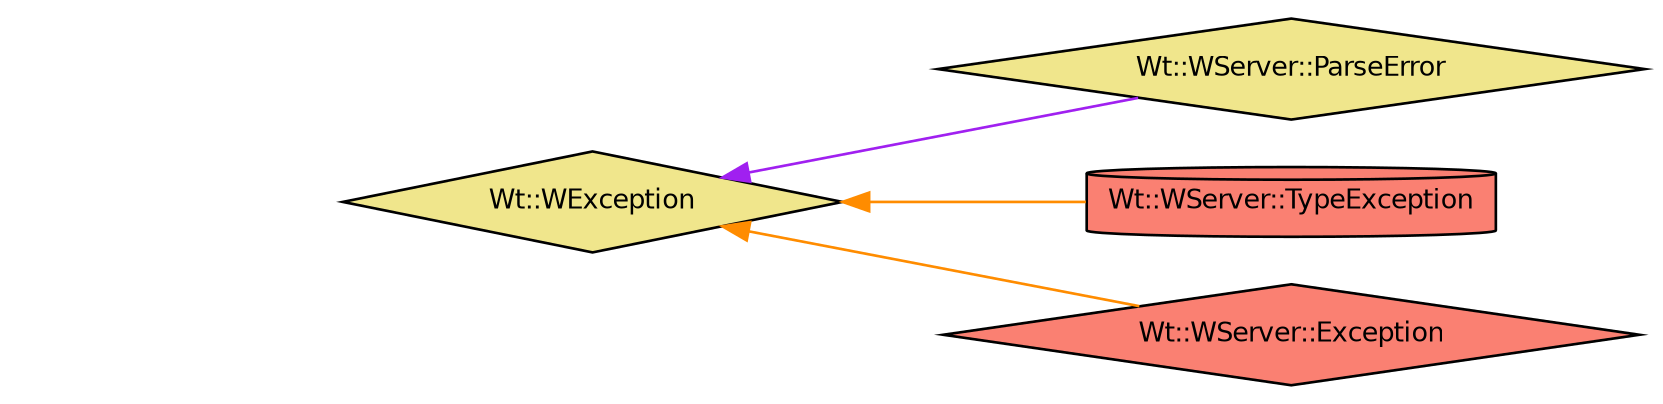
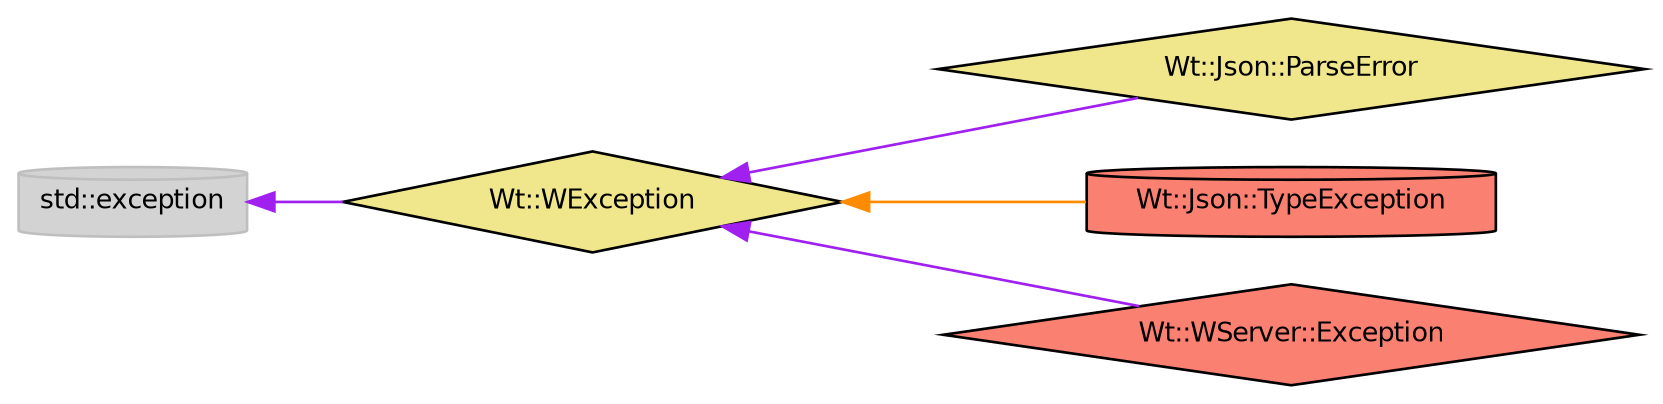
node "Wt::WServer::ParseError": label "Wt::WServer::ParseError" -> "Wt::Json::ParseError"
node "std::exception": added
node "Wt::WServer::TypeException": label "Wt::WServer::TypeException" -> "Wt::Json::TypeException"
edge "Wt::WServer::Exception" -> "Wt::WException": color darkorange -> purple
